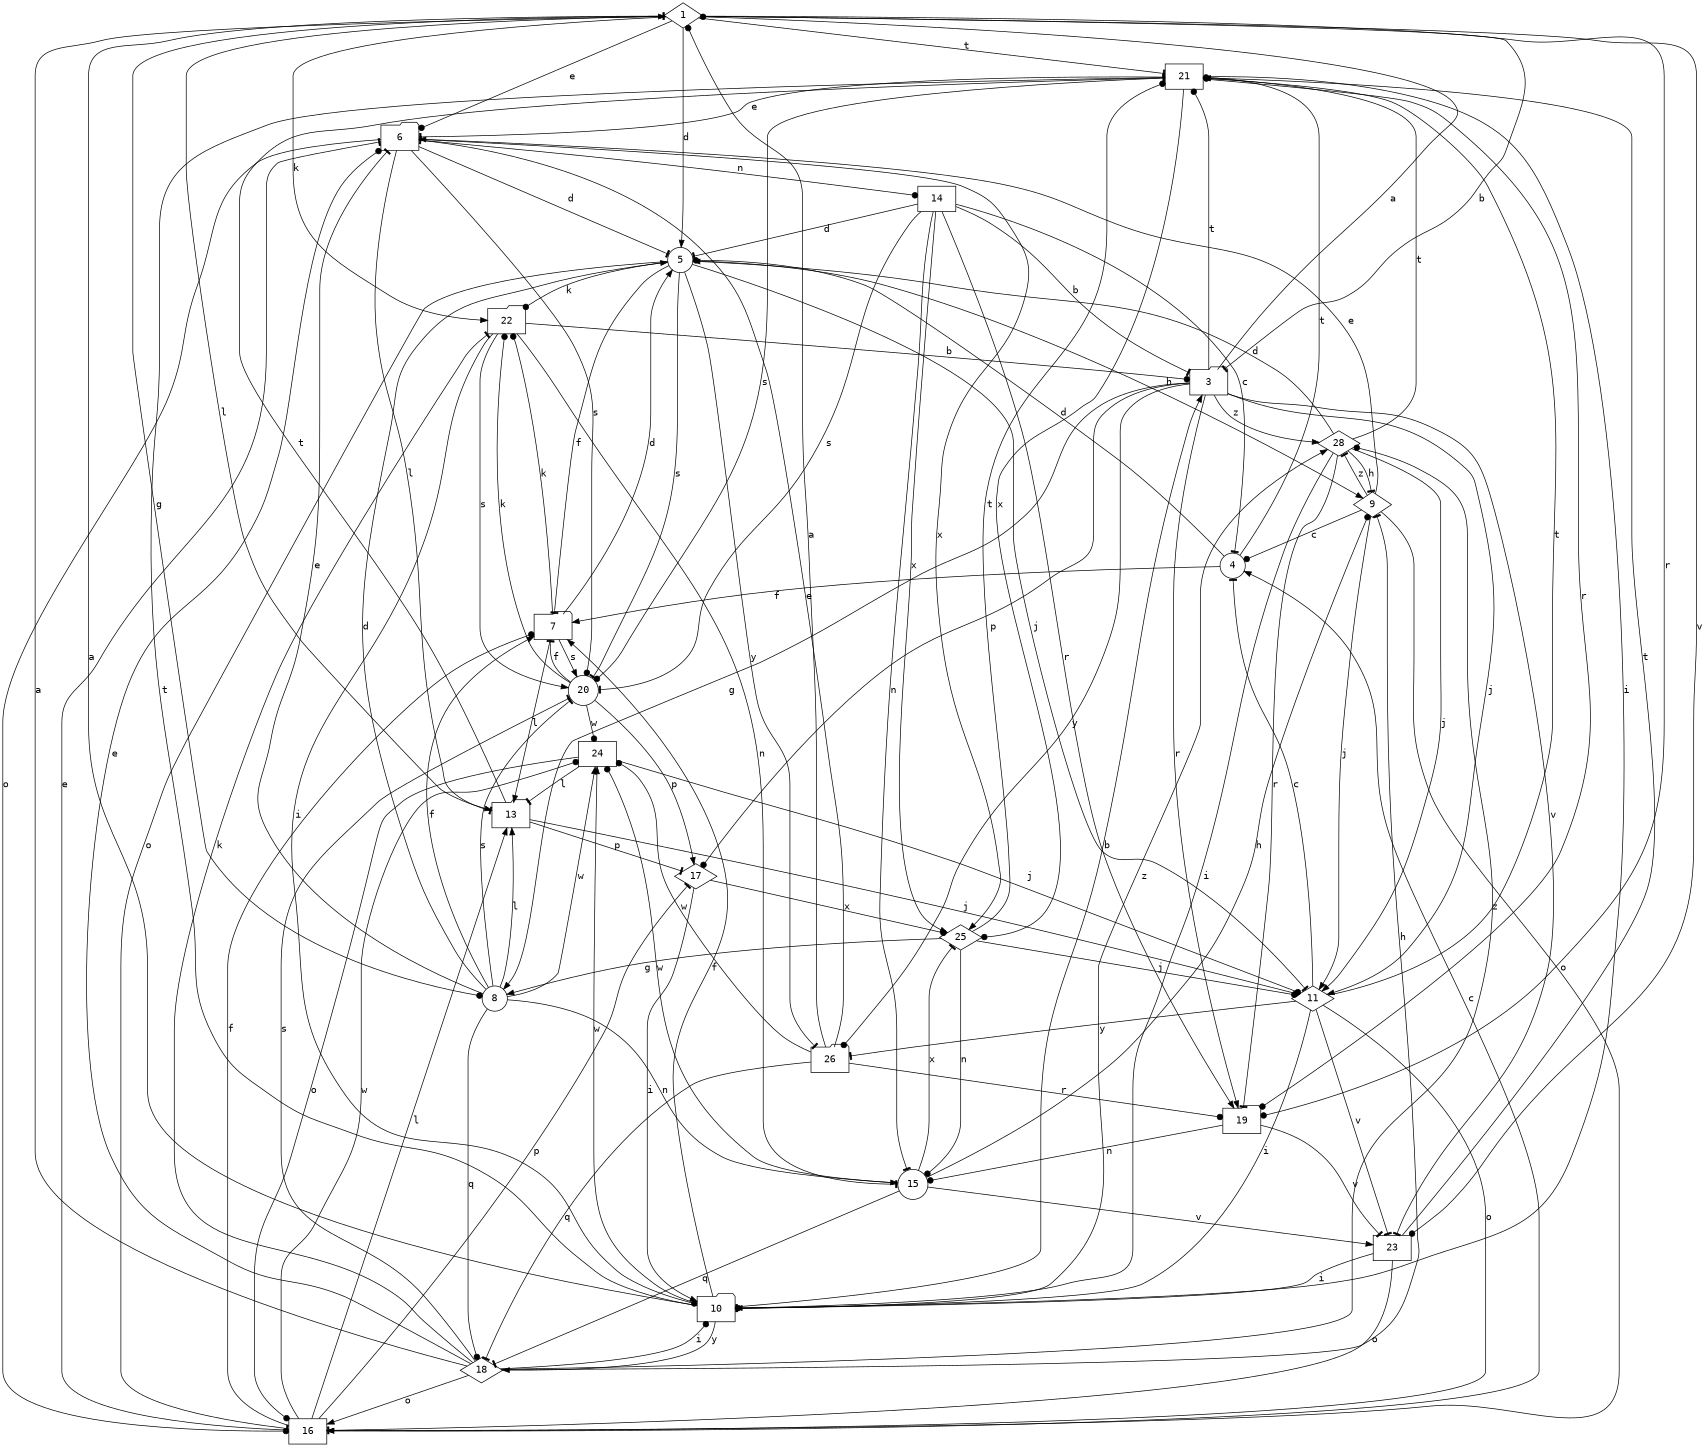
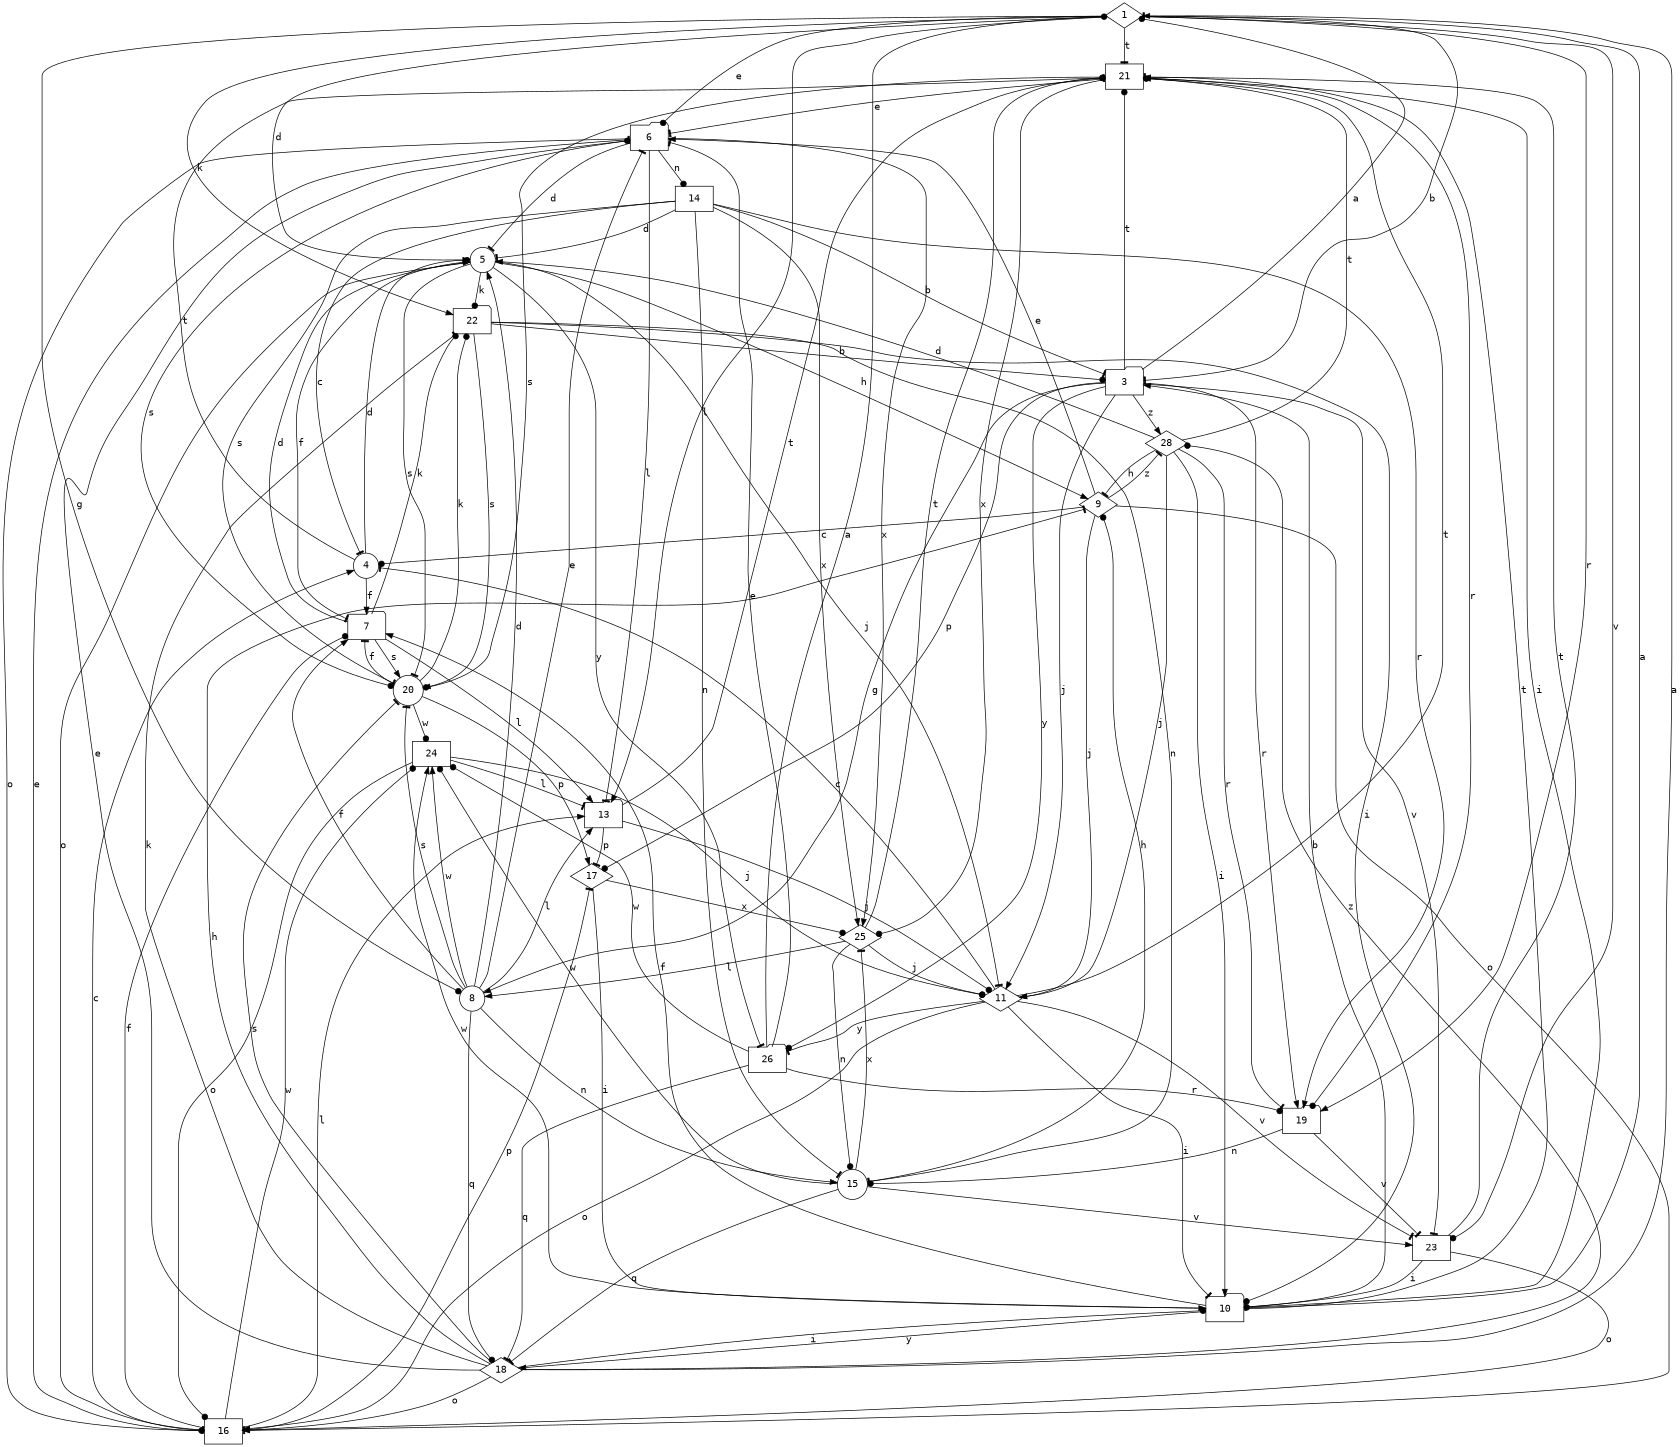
edge "1" -> "19": arrowhead dot -> normal
edge "25" -> "8": label "g" -> "l"
edge "10" -> "28": removed, label "z"
